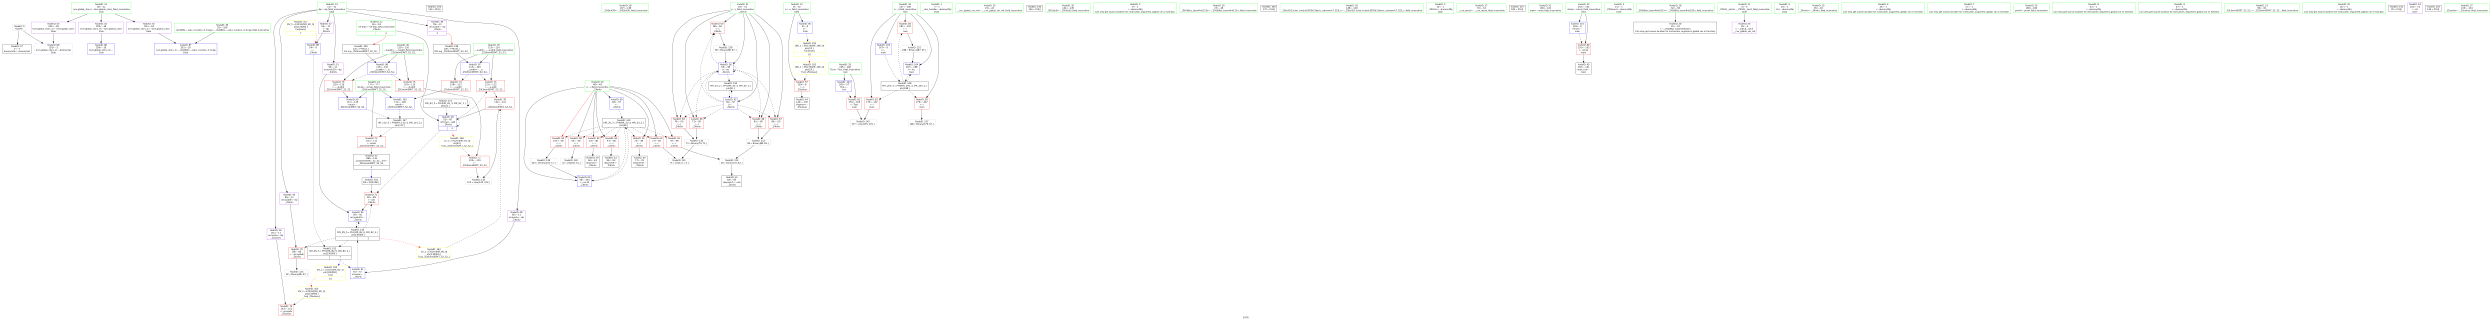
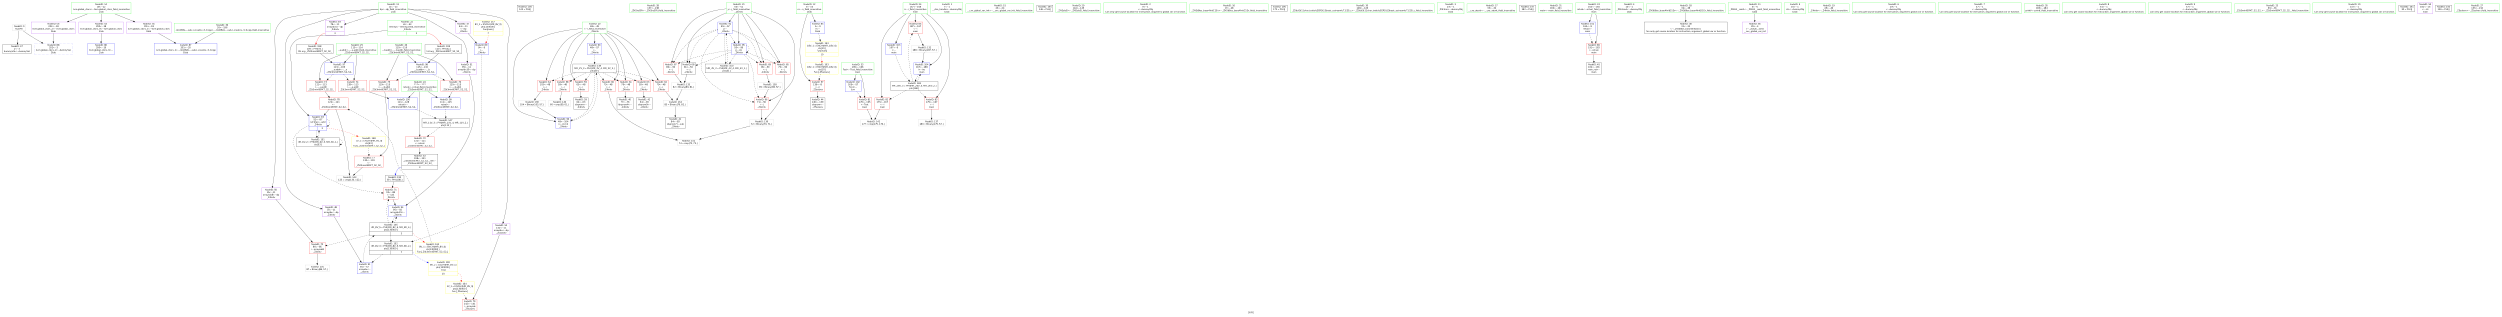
edge "NodeID: 138" -> "NodeID: 95": now "NodeID: 138" -> "NodeID: 66"
edge "NodeID: 93" -> "NodeID: 73": now "NodeID: 93" -> "NodeID: 151"
edge "NodeID: 20" -> "NodeID: 64": color red -> black
node "NodeID: 68": color red -> black
